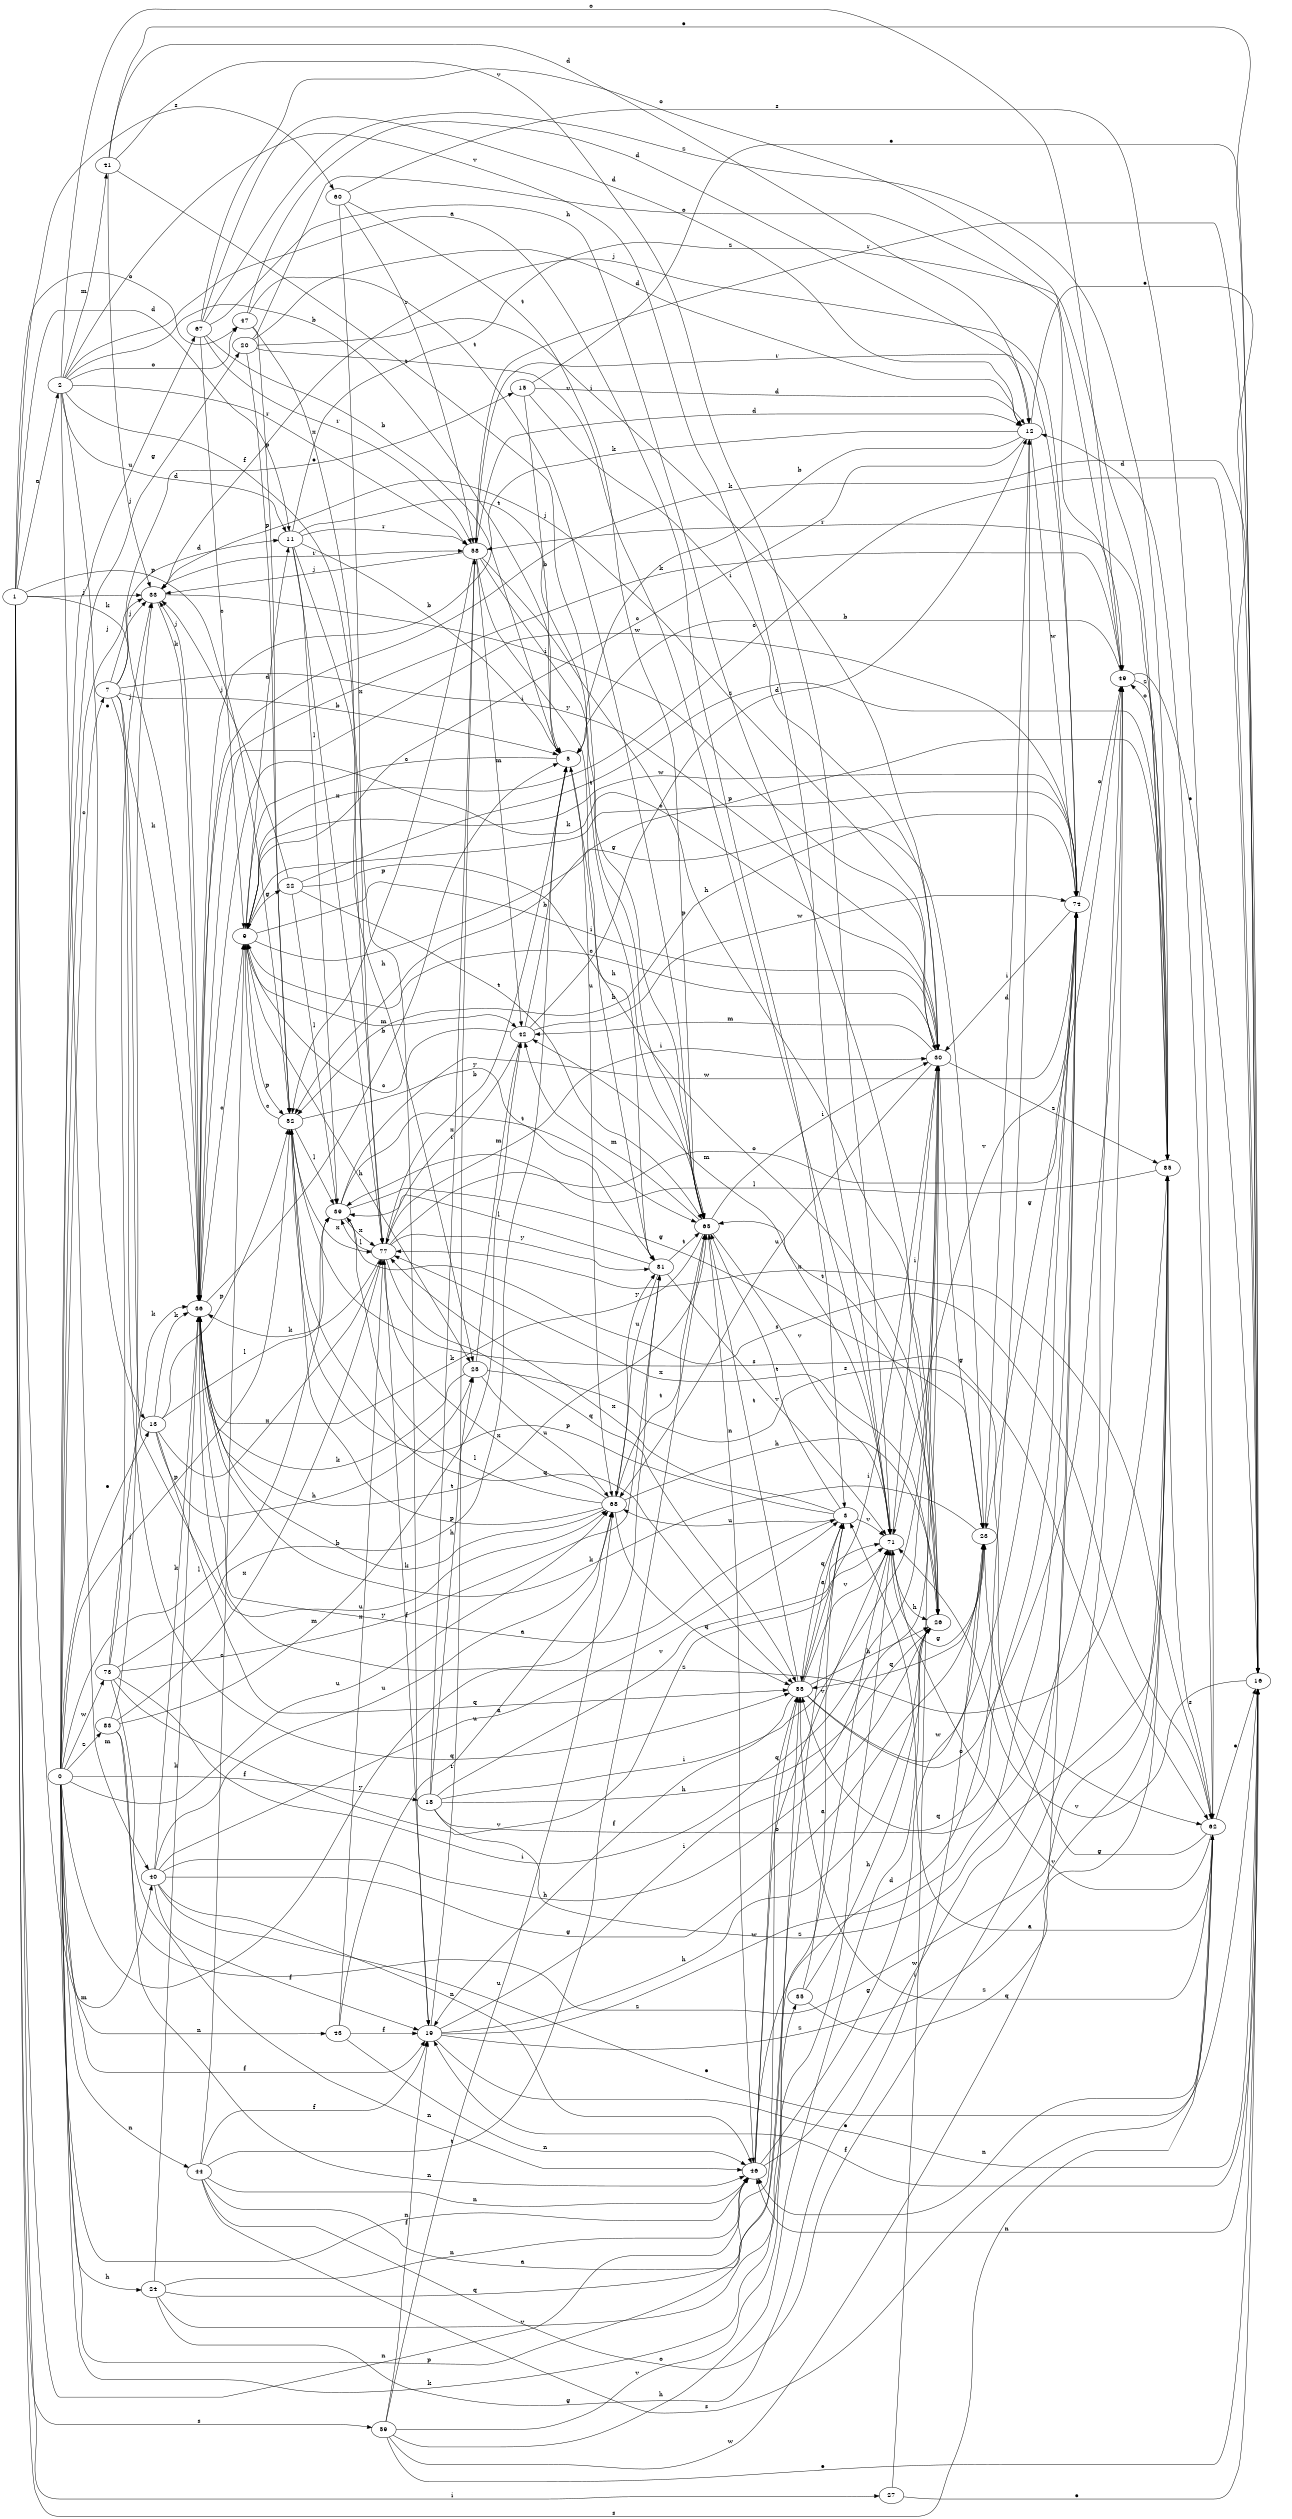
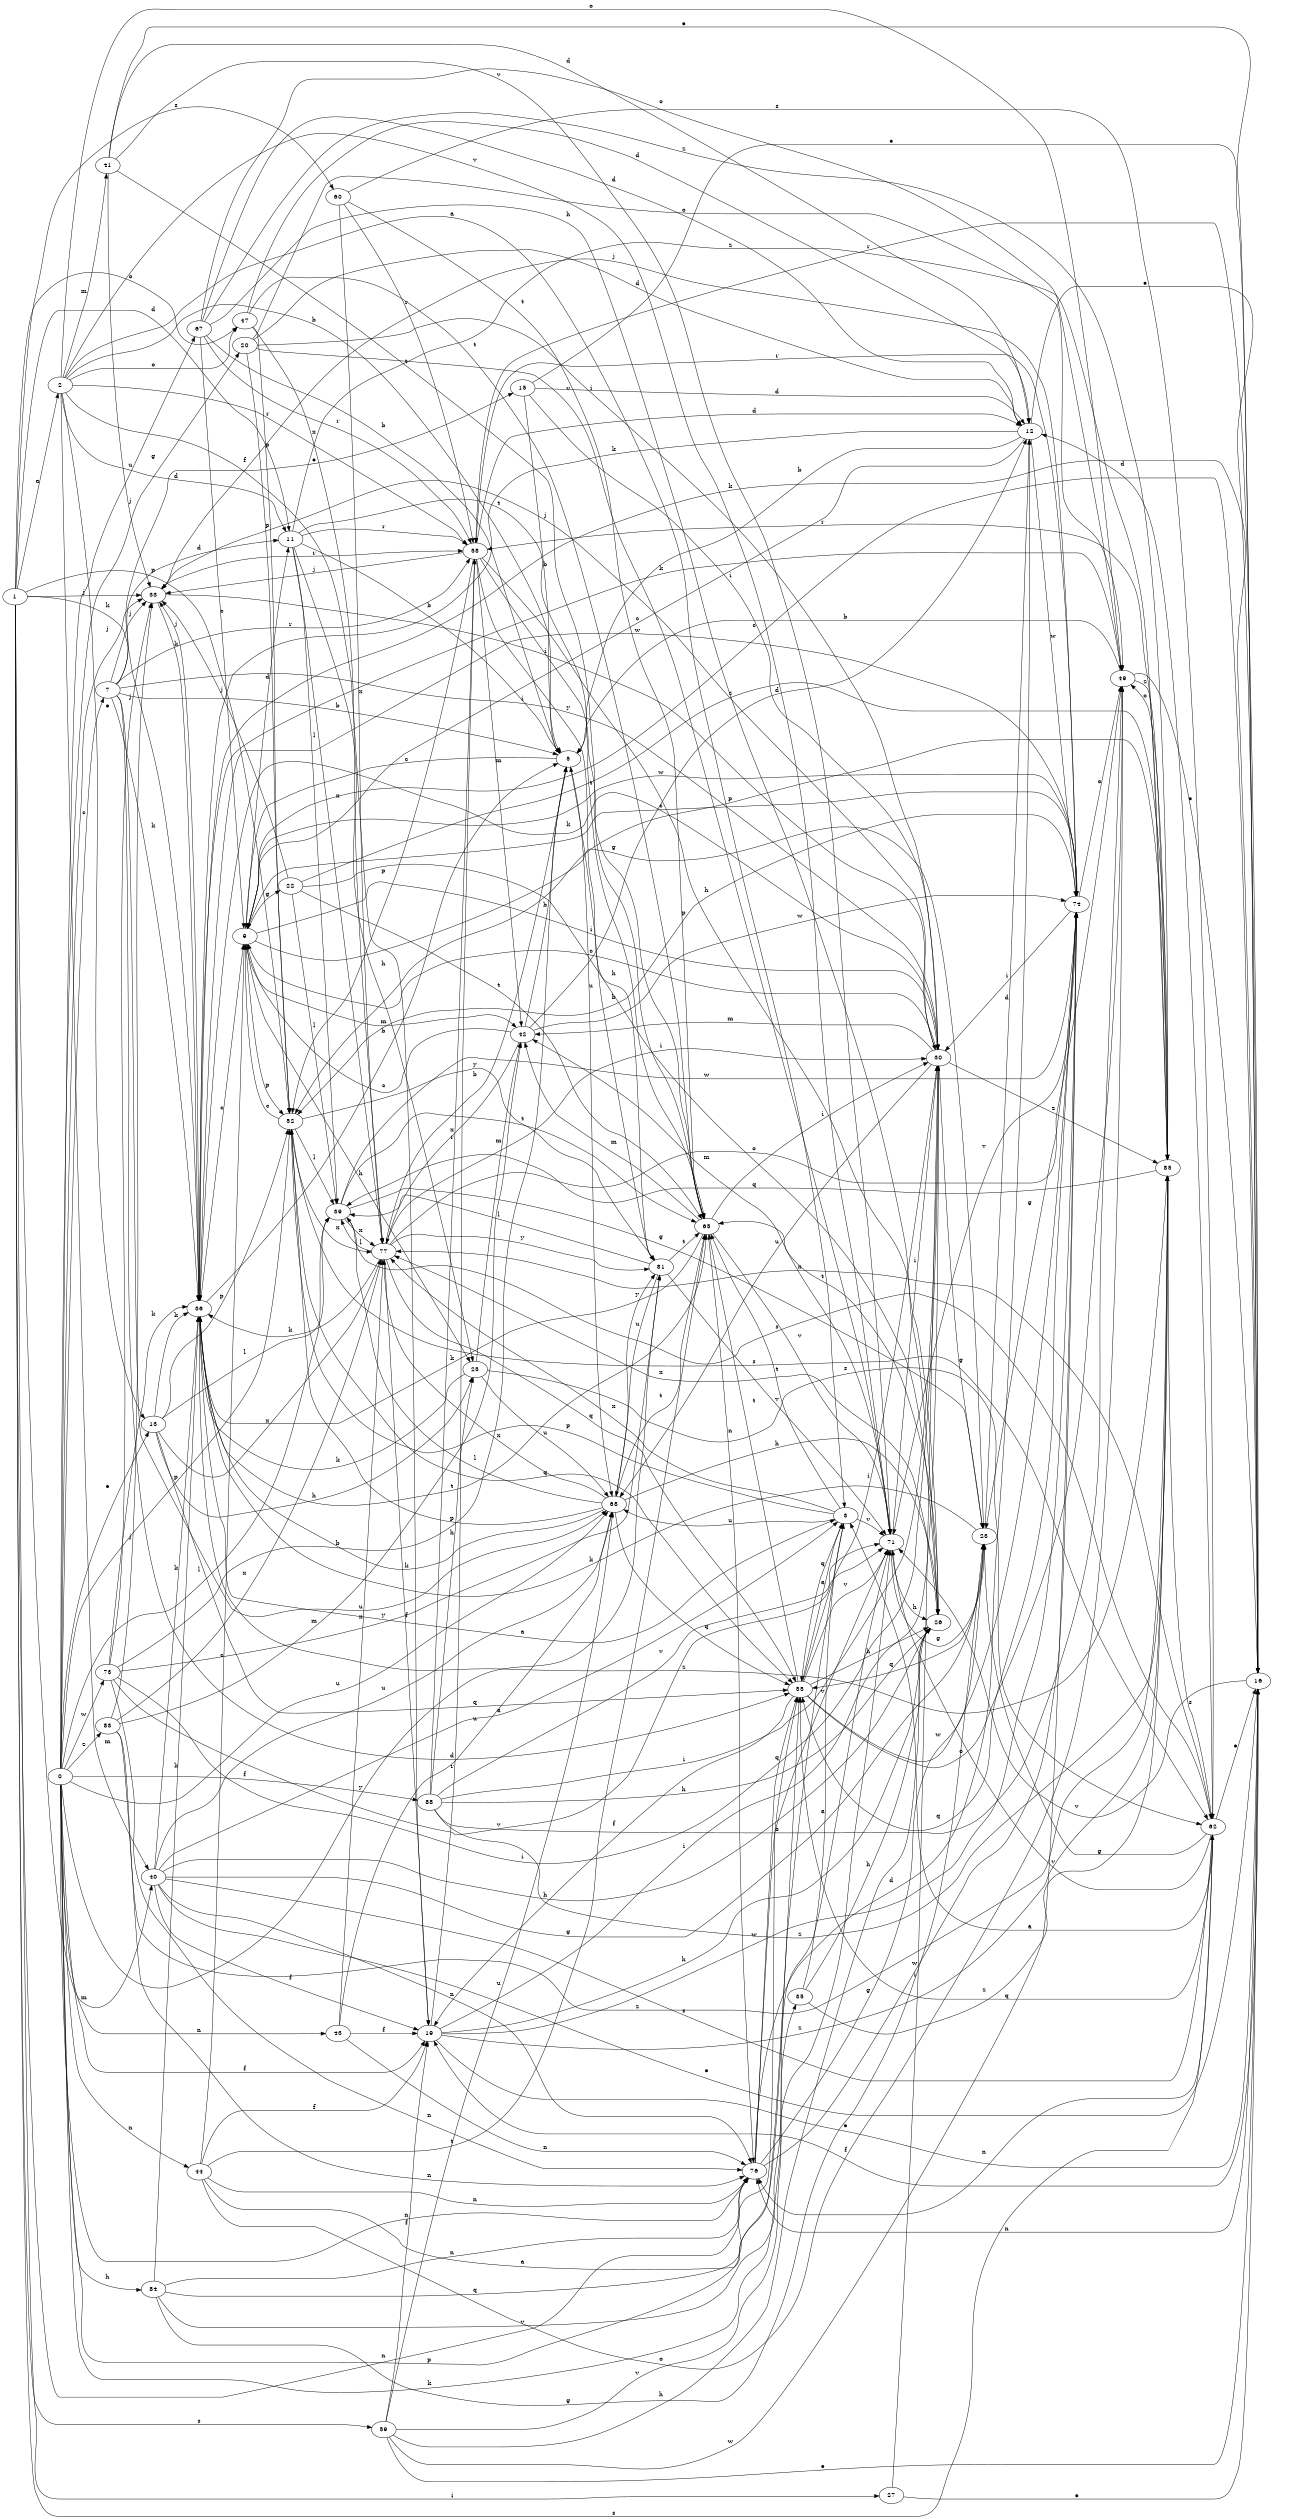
edge "7" -> "58": added, label "r"
edge "85" -> "39": label "l" -> "q"
edge "7" -> "55": label "q" -> "d"
node "18": label "18" -> "88"
node "46": label "46" -> "76"
node "24": label "24" -> "84"
edge "44" -> "62": now "40" -> "62"
